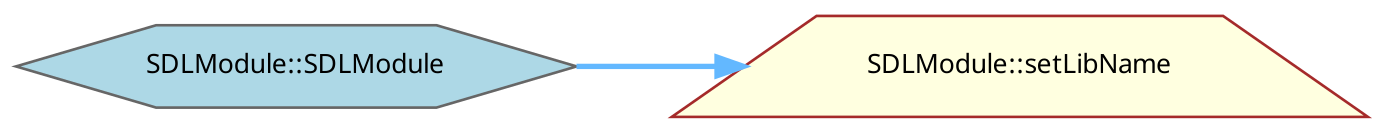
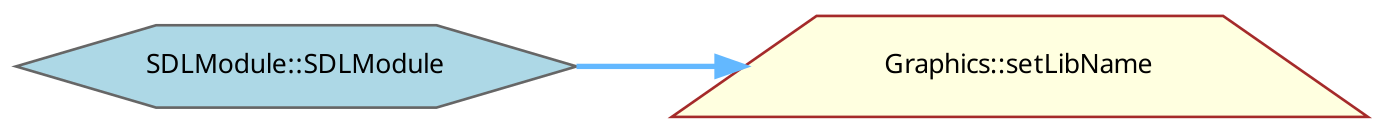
node "SDLModule::setLibName": label "SDLModule::setLibName" -> "Graphics::setLibName"
